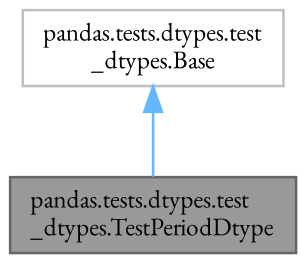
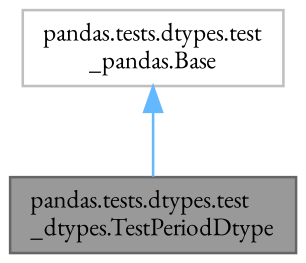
node "pandas.tests.dtypes.test _dtypes.Base": label "pandas.tests.dtypes.test _dtypes.Base" -> "pandas.tests.dtypes.test _pandas.Base"
